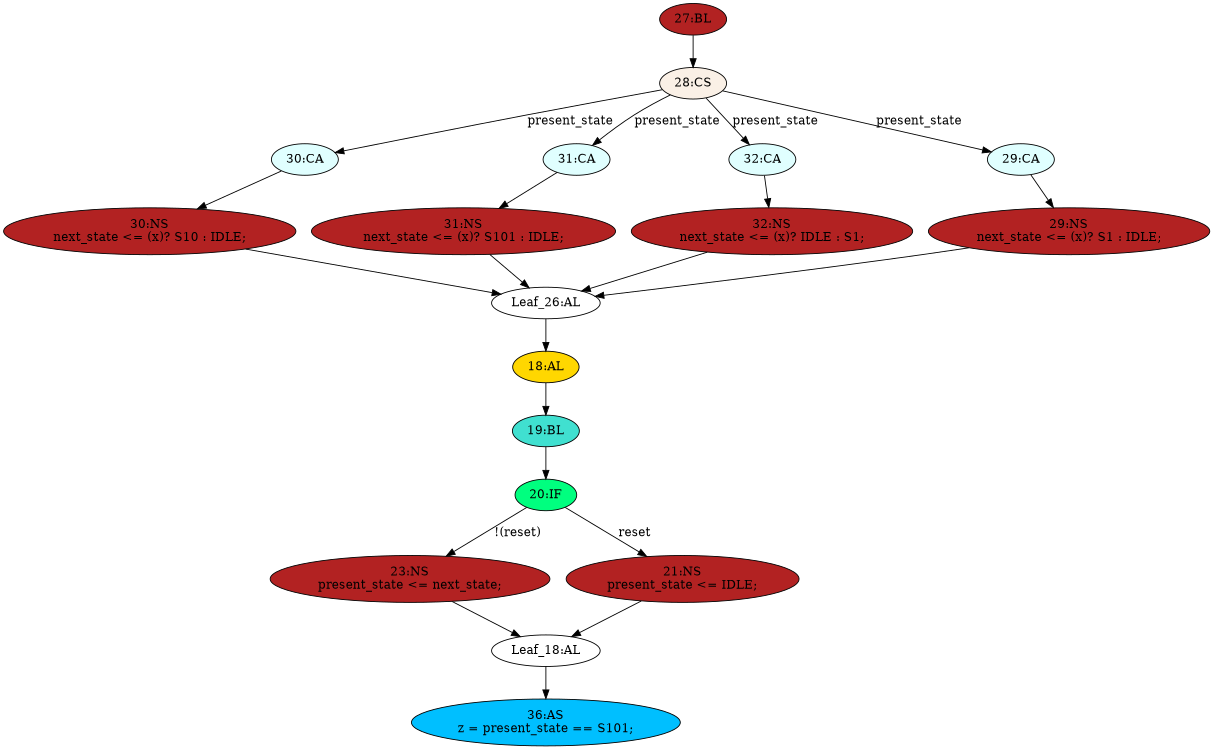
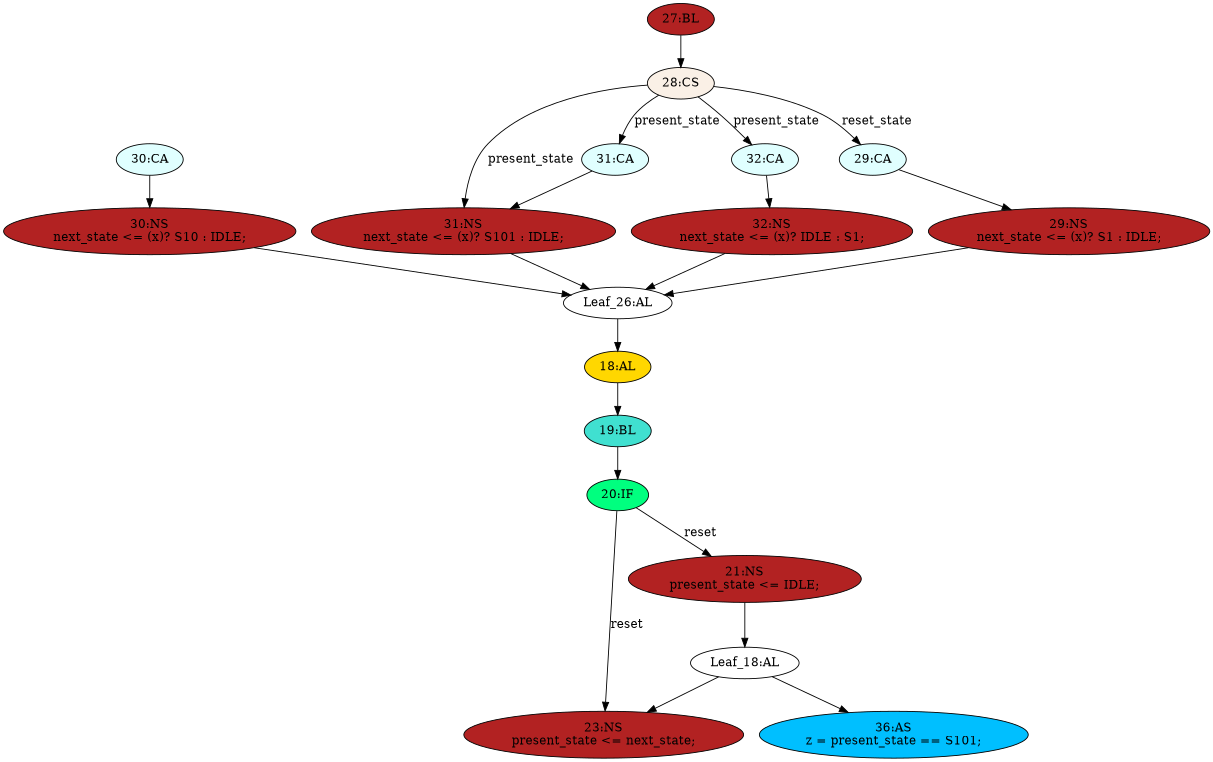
edge "28:CS" -> "30:CA": now "28:CS" -> "31:NS next_state <= (x)? S101 : IDLE;"
edge "28:CS" -> "29:CA": label "present_state" -> "reset_state"
edge "20:IF" -> "23:NS present_state <= next_state;": label "!(reset)" -> "reset"
edge "23:NS present_state <= next_state;" -> "Leaf_18:AL": reversed
